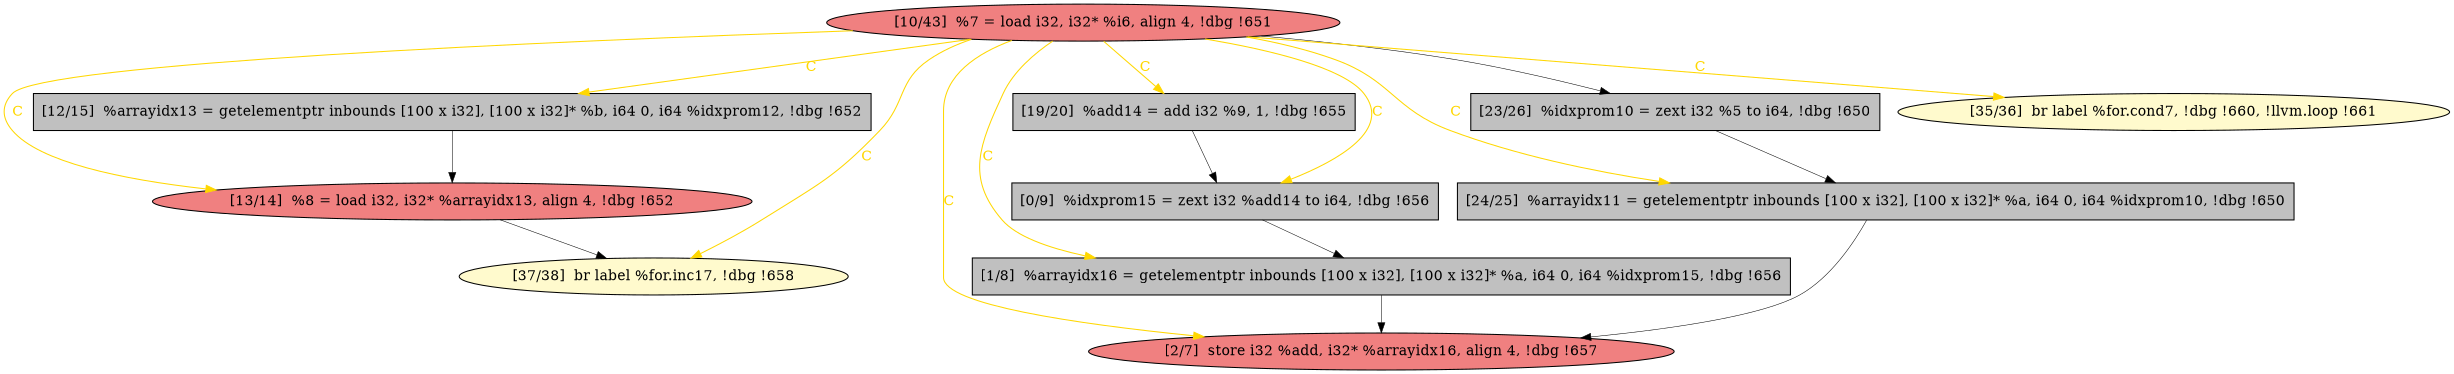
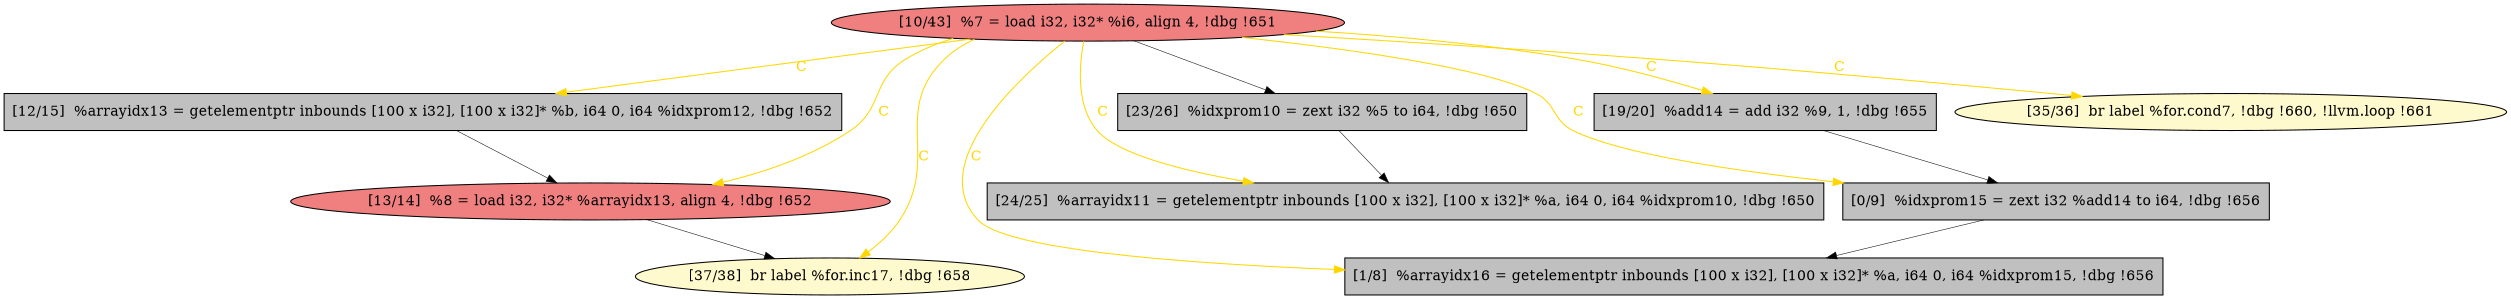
node "[2/7]  store i32 %add, i32* %arrayidx16, align 4, !dbg !657": removed
